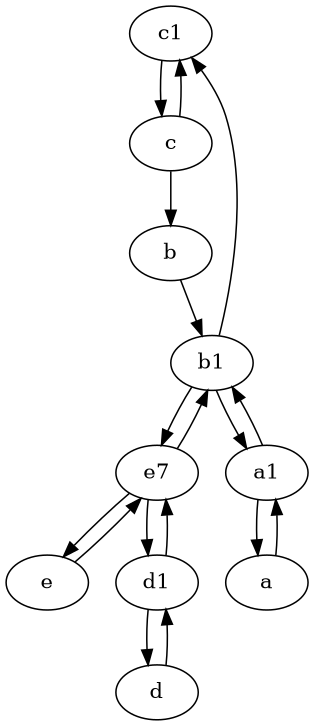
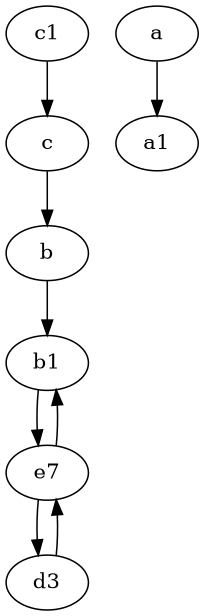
edge "c" -> "c1": removed
edge "b1" -> "c1": removed
edge "b1" -> "a1": removed
edge "a1" -> "b1": removed
edge "a1" -> "a": removed
node "e": removed
node "d1": label "d1" -> "d3"
node "d": removed
